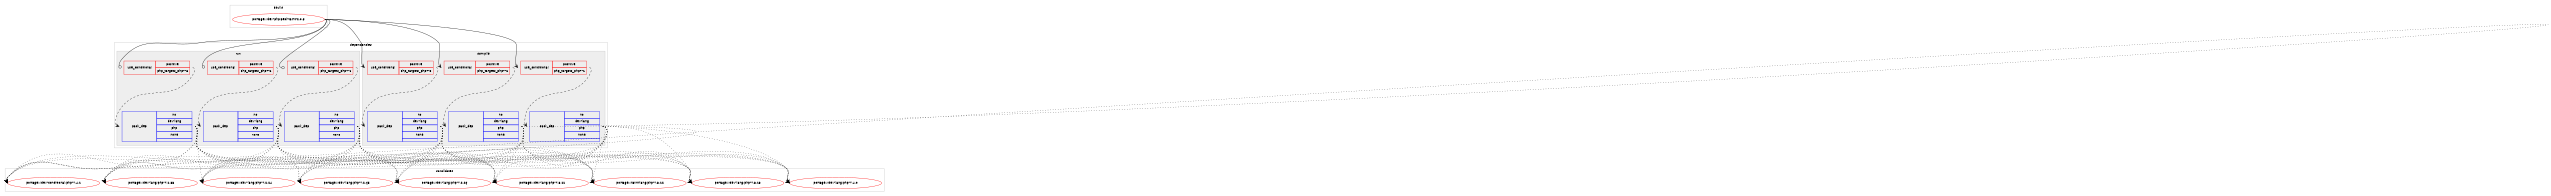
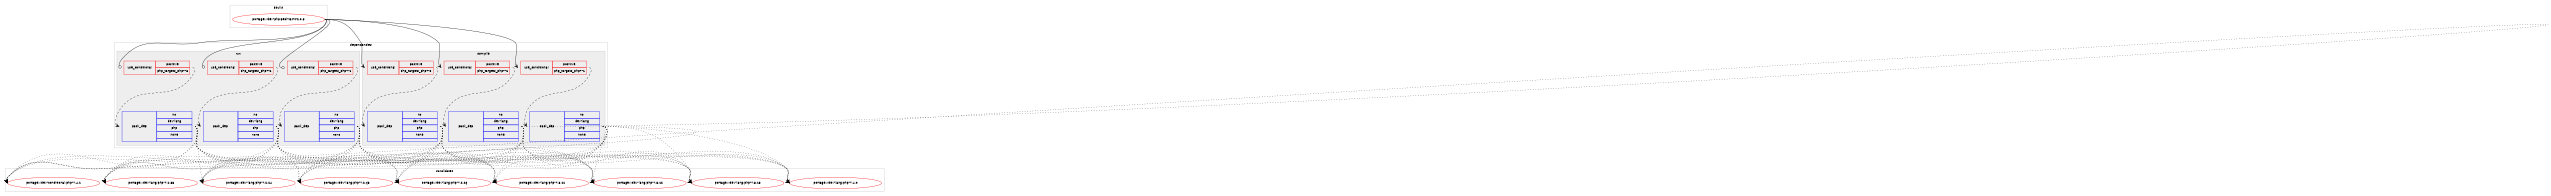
node "portage://taint-lang/php-7.3.12": label "portage://taint-lang/php-7.3.12" -> "portage://dev-lang/php-7.3.12"
